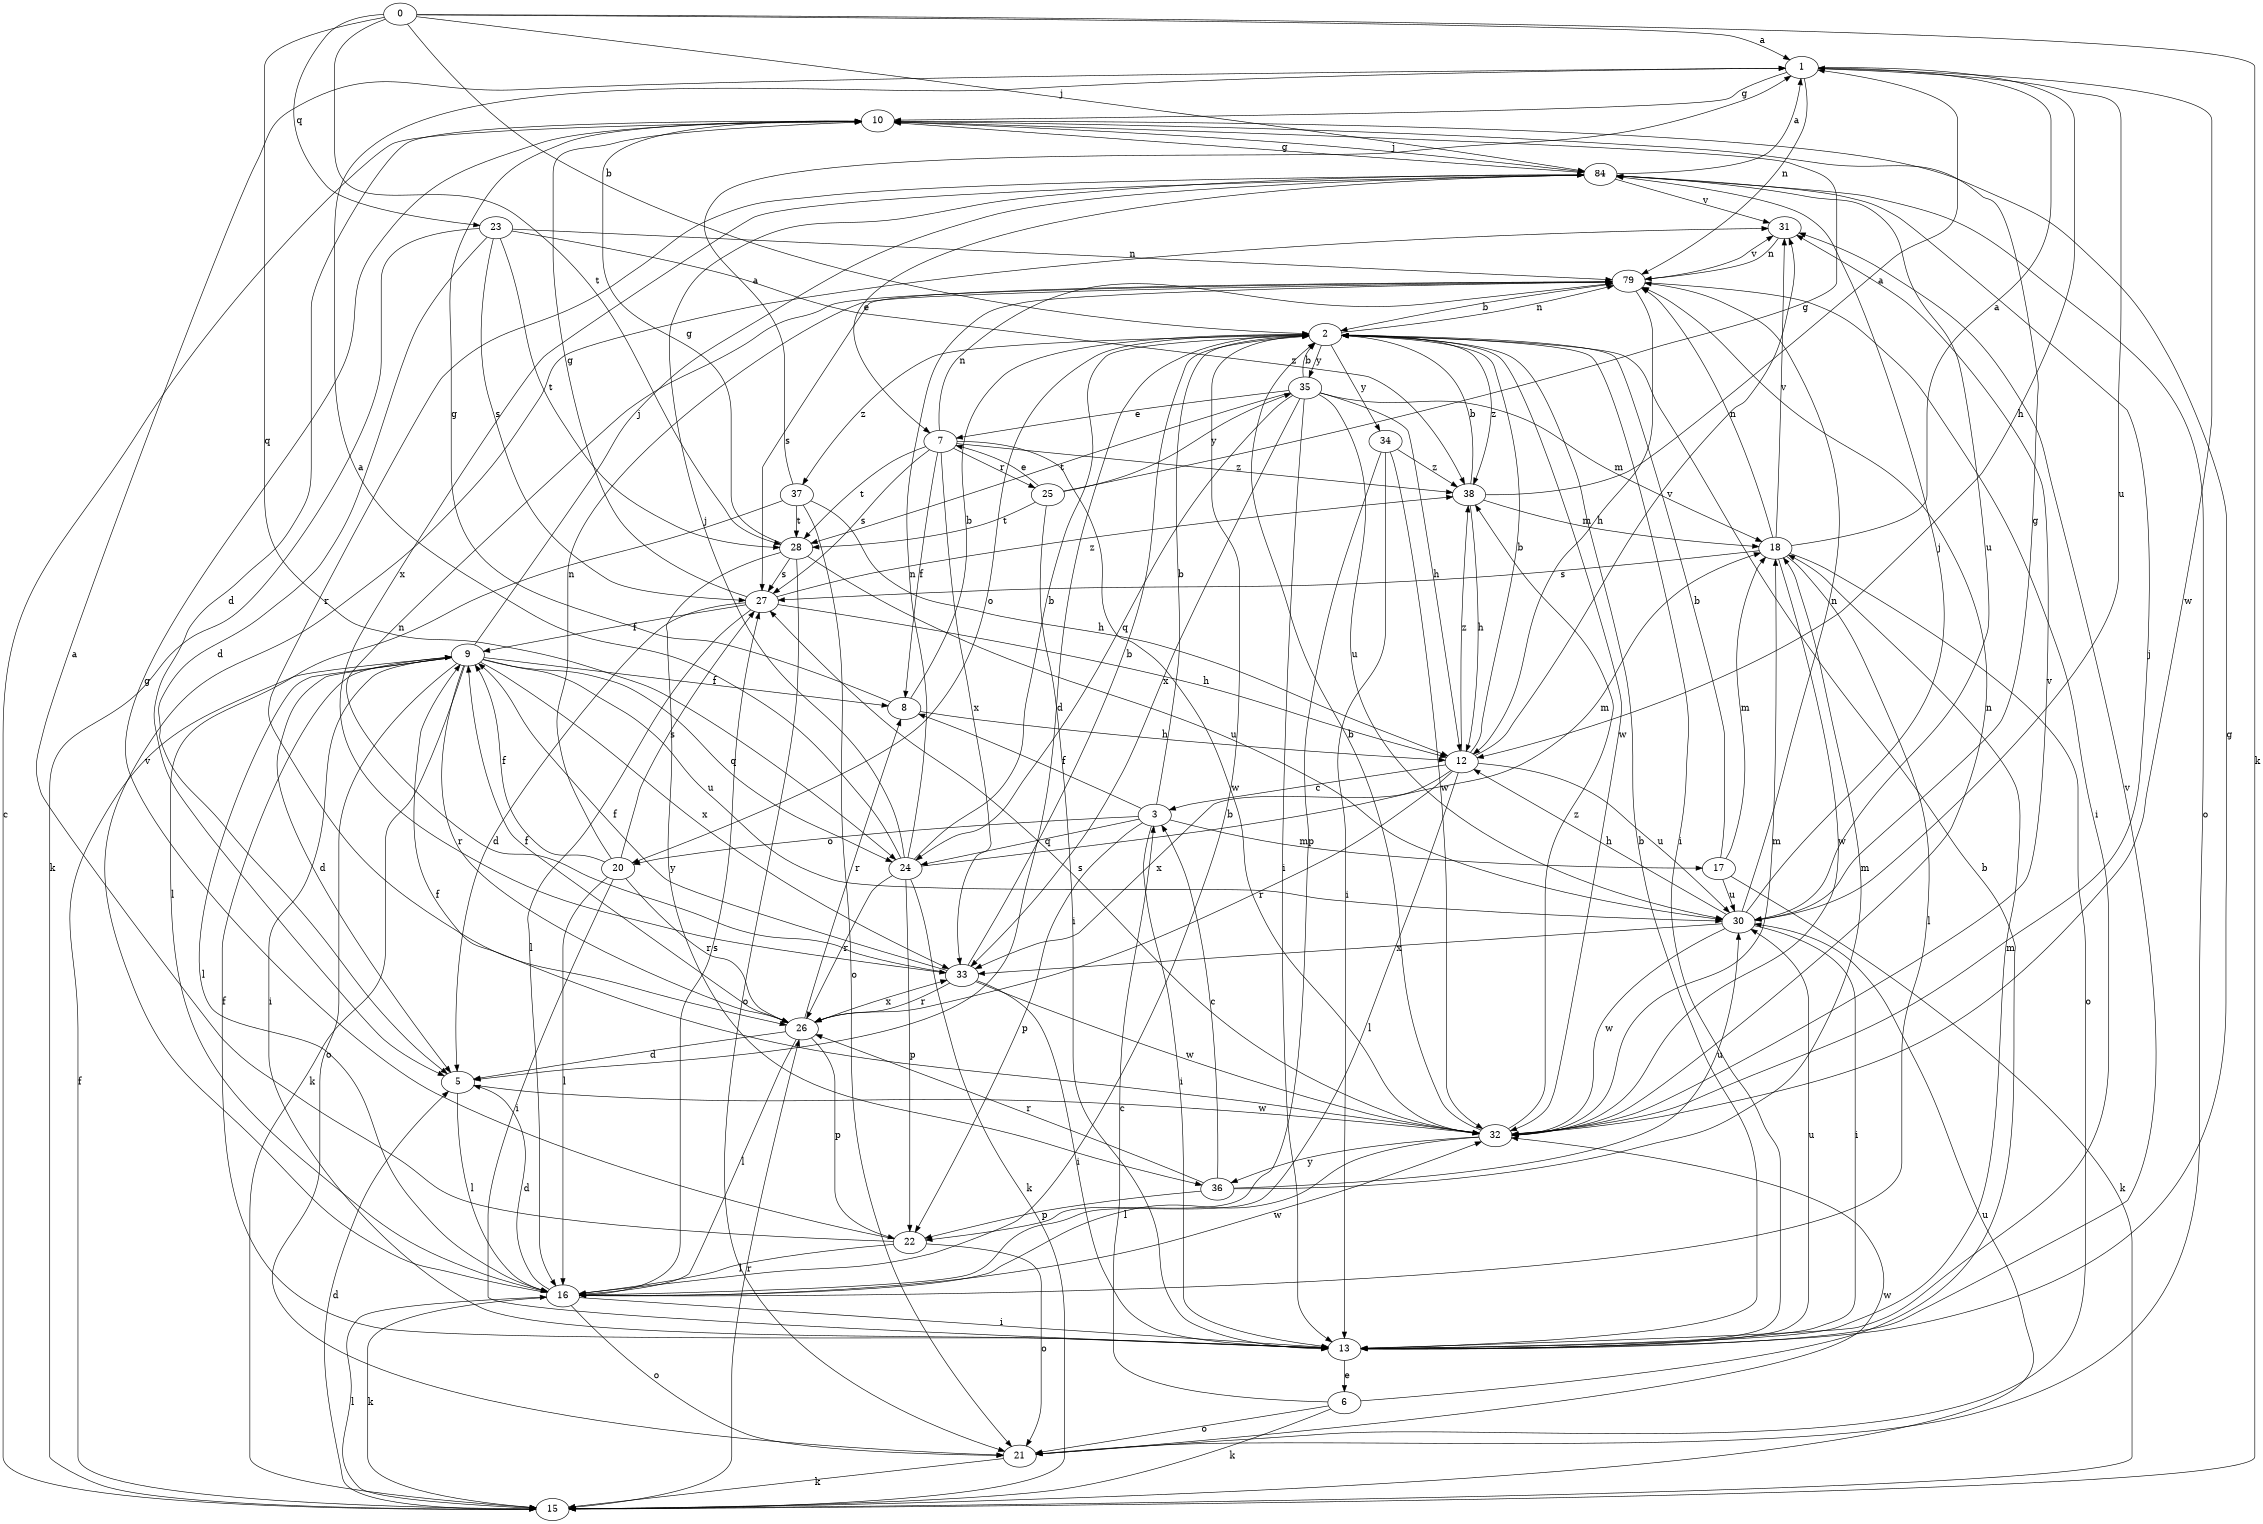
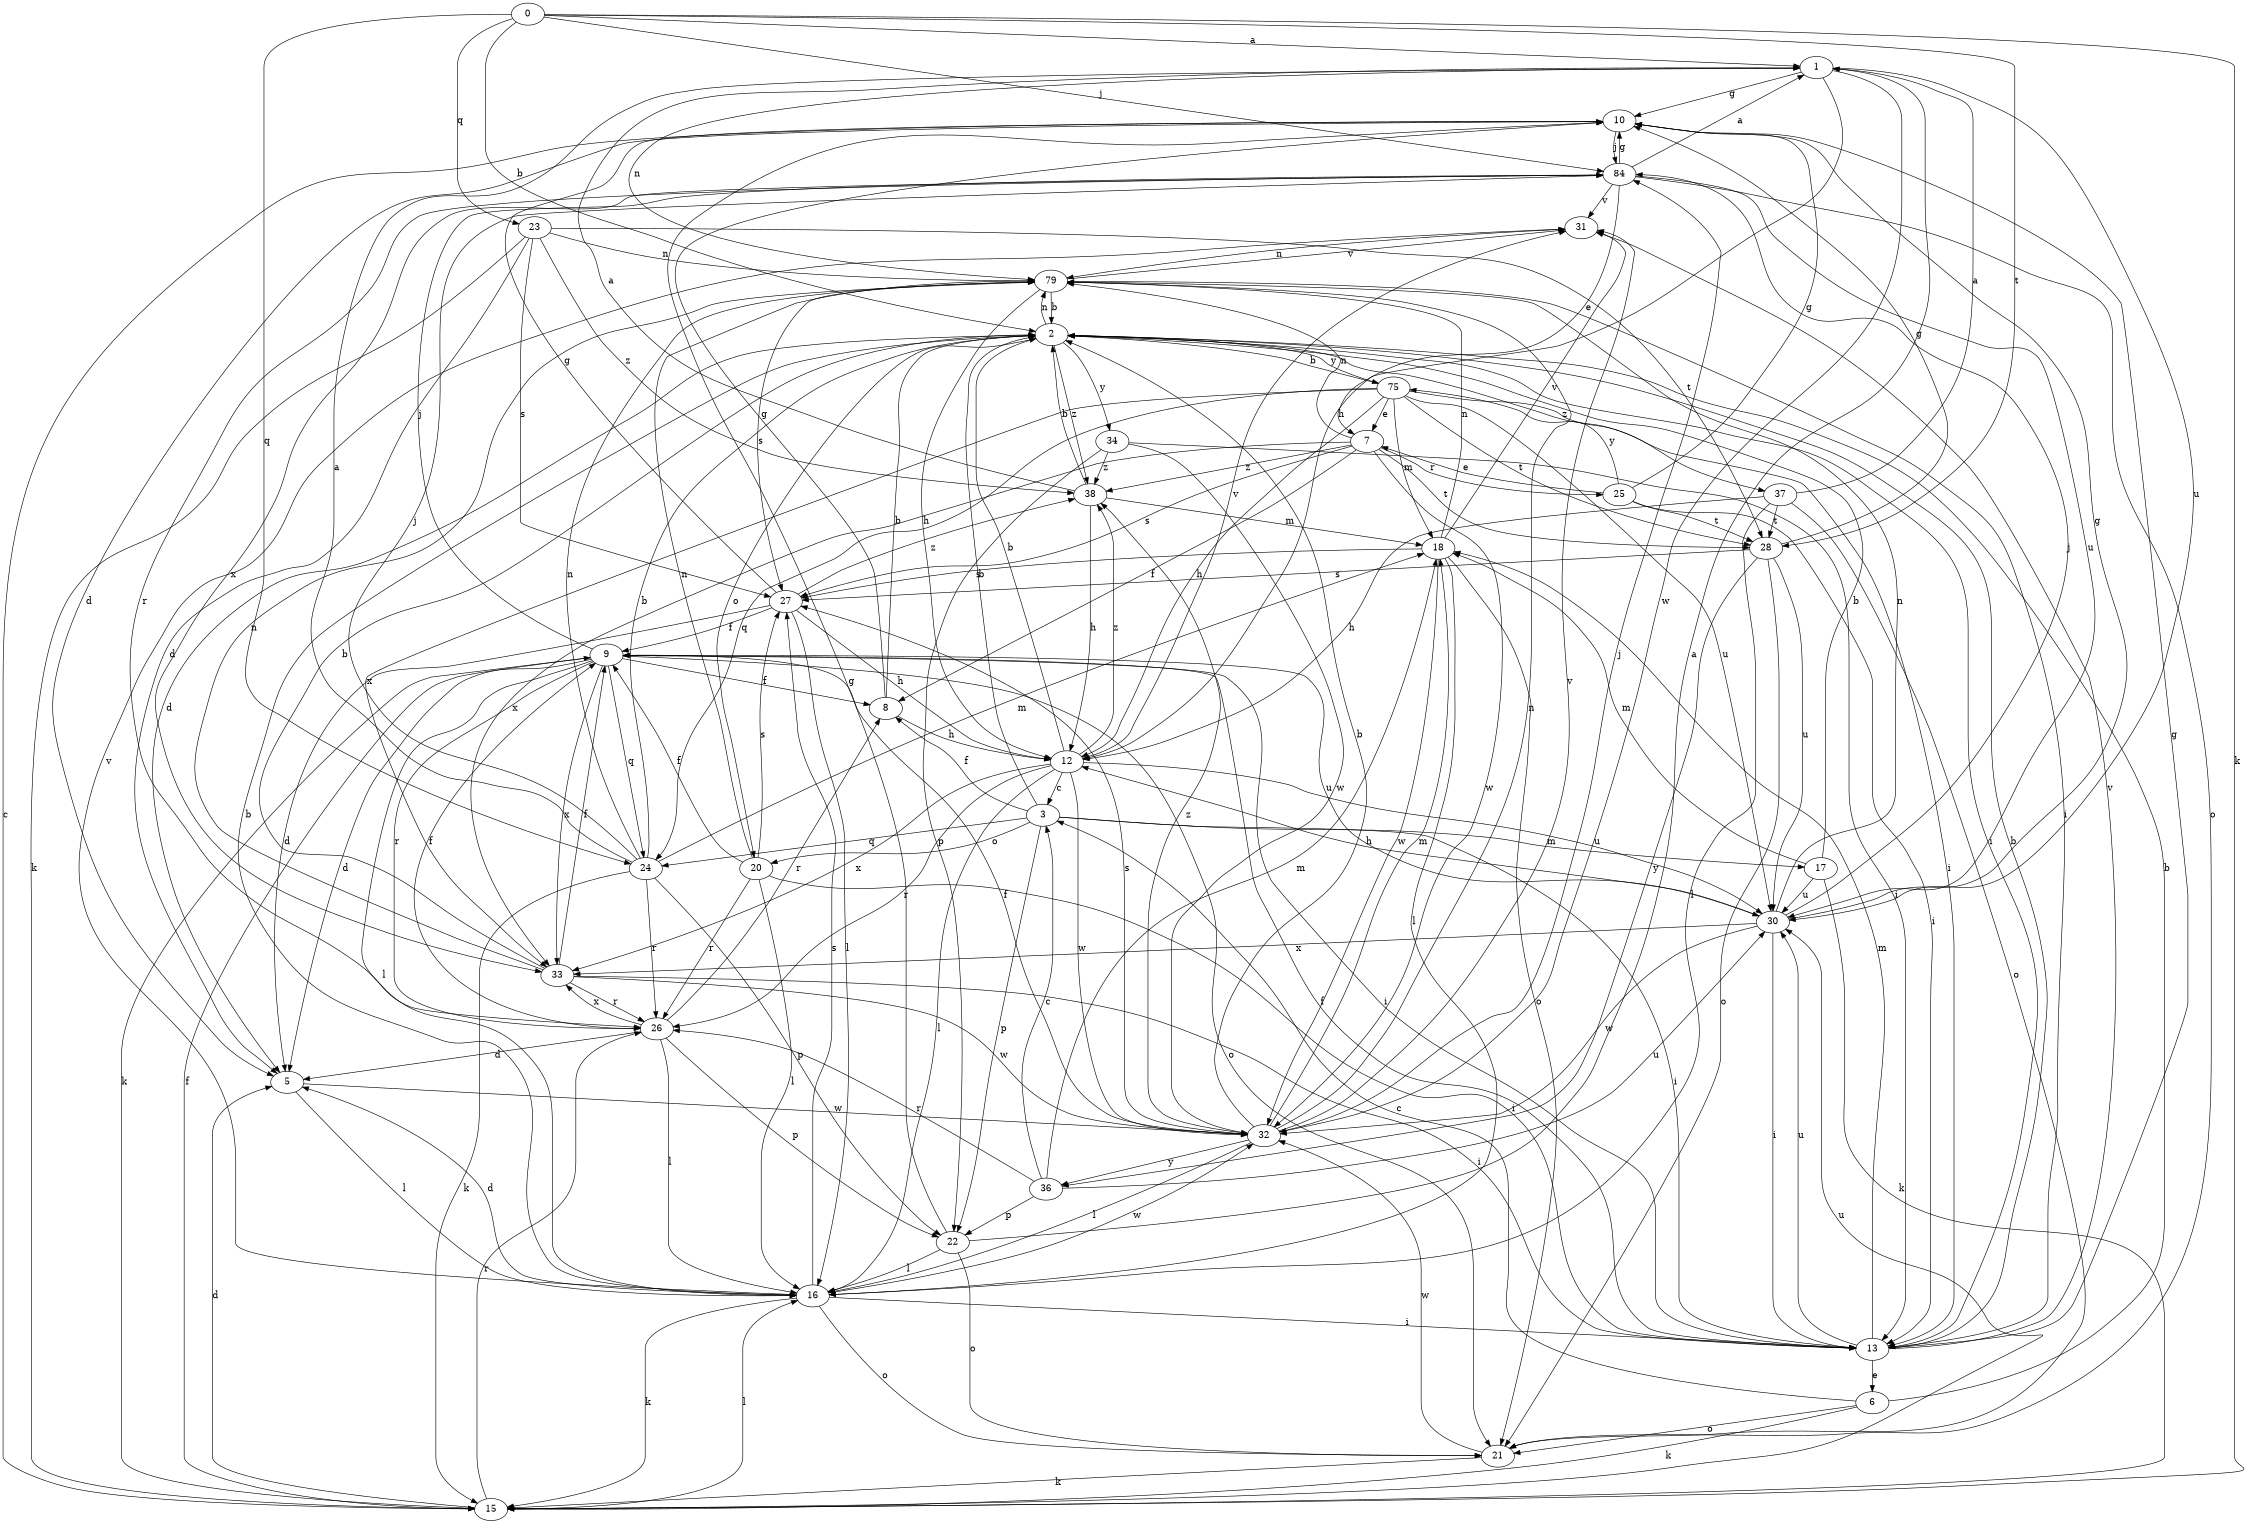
edge "18" -> "1": removed, label "a"
node "35": label "35" -> "75"
edge "2" -> "32": now "12" -> "32"
